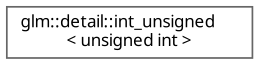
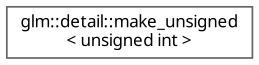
node "glm::detail::int_unsigned < unsigned int >": label "glm::detail::int_unsigned < unsigned int >" -> "glm::detail::make_unsigned < unsigned int >"
